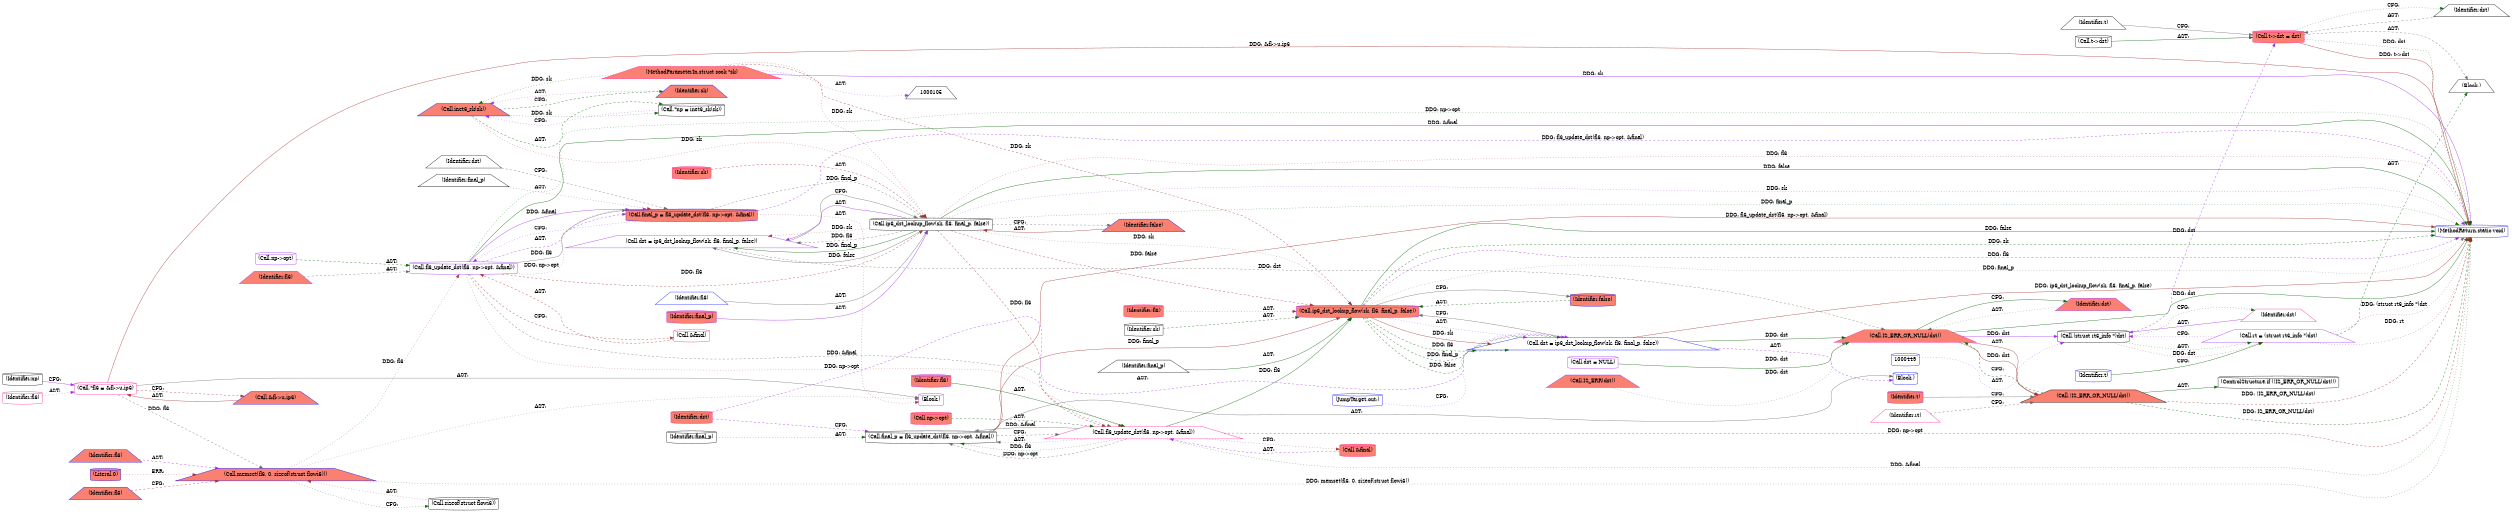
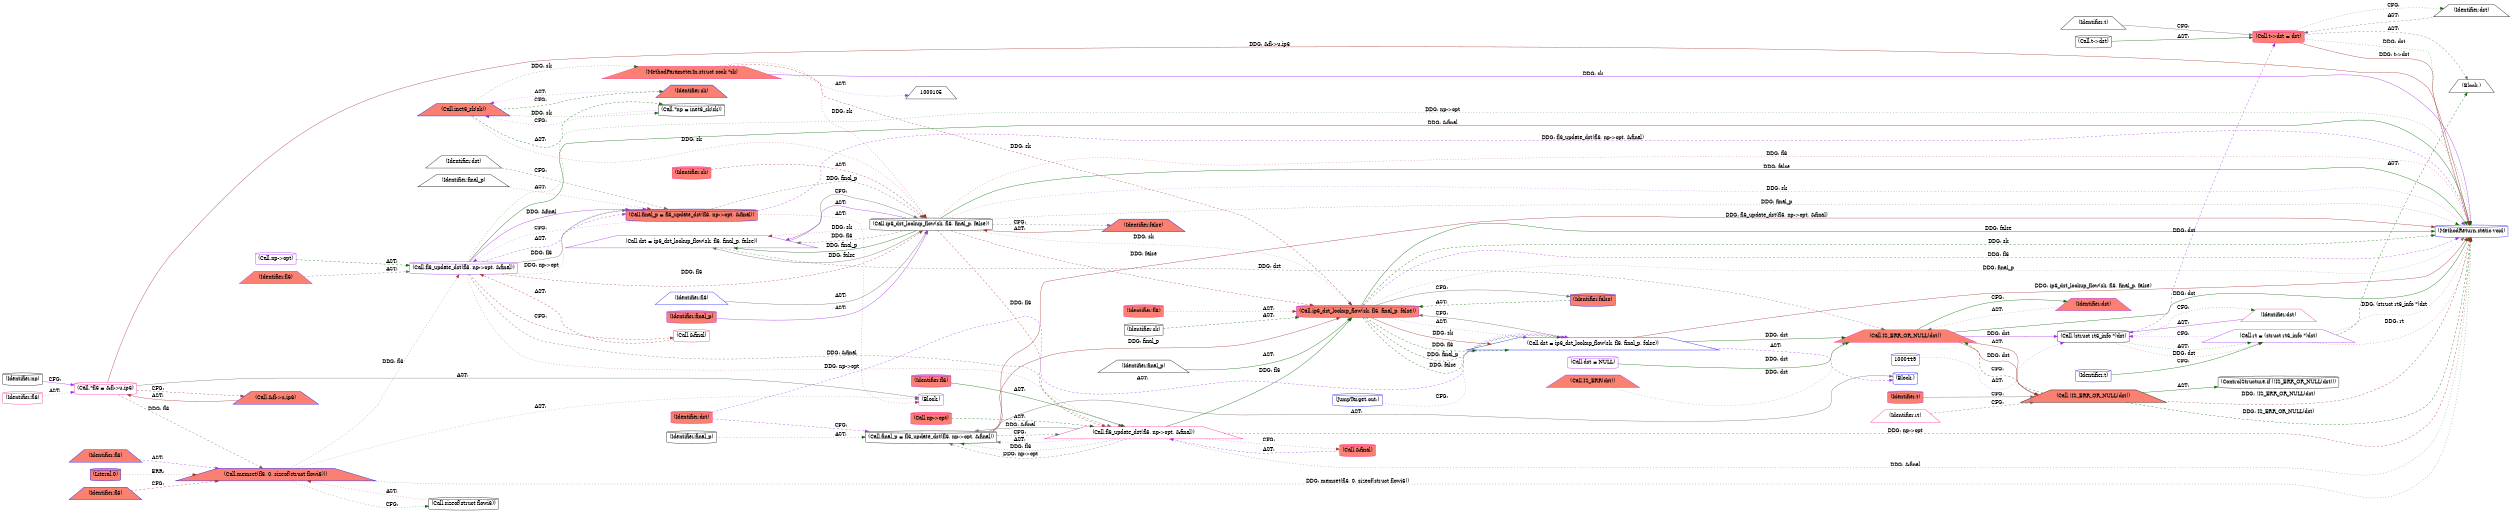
edge "(MethodParameterIn,struct sock *sk)" -> "(Call,inet6_sk(sk))": reversed
